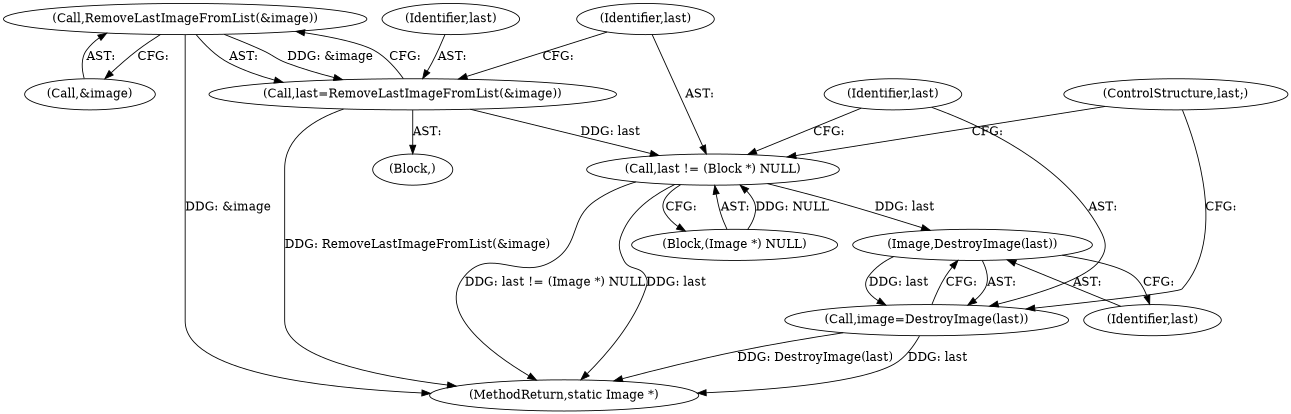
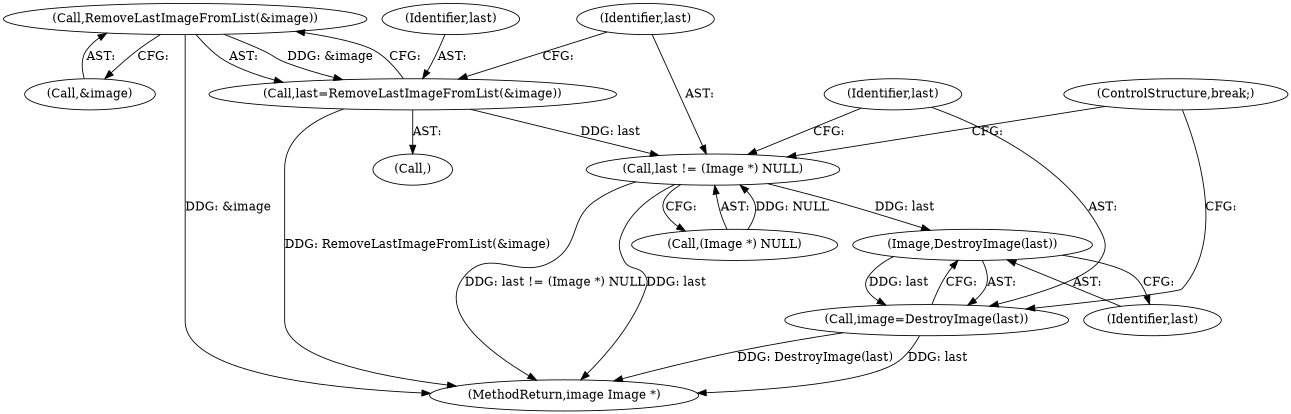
node "(ControlStructure,last;)": label "(ControlStructure,last;)" -> "(ControlStructure,break;)"
node "(Block,)": label "(Block,)" -> "(Call,)"
node "(Call,last != (Block *) NULL)": label "(Call,last != (Block *) NULL)" -> "(Call,last != (Image *) NULL)"
node "(Block,(Image *) NULL)": label "(Block,(Image *) NULL)" -> "(Call,(Image *) NULL)"
node "(MethodReturn,static Image *)": label "(MethodReturn,static Image *)" -> "(MethodReturn,image Image *)"
